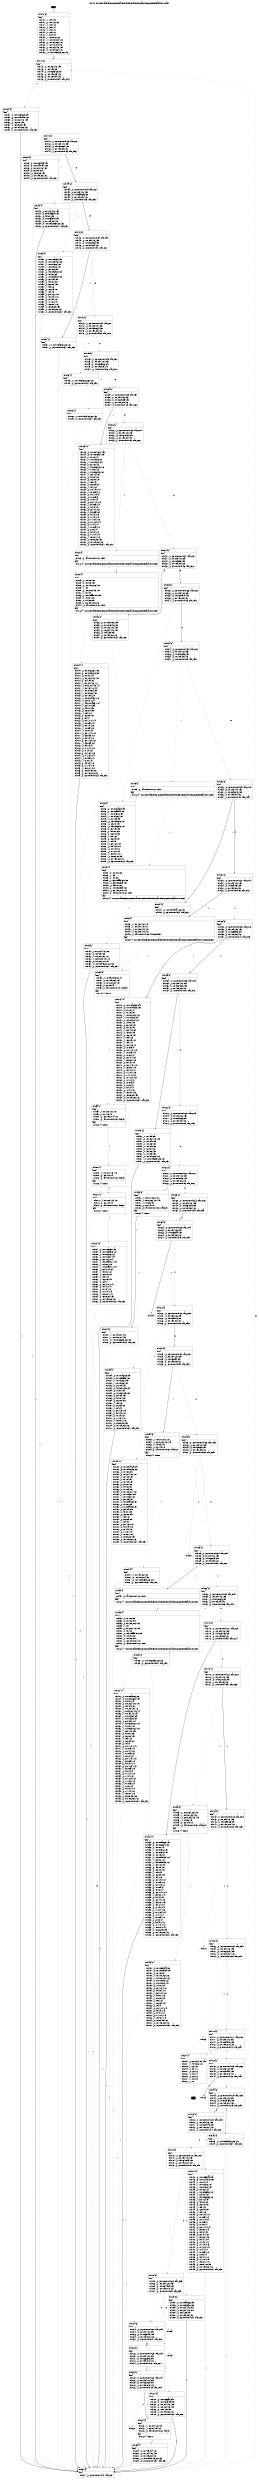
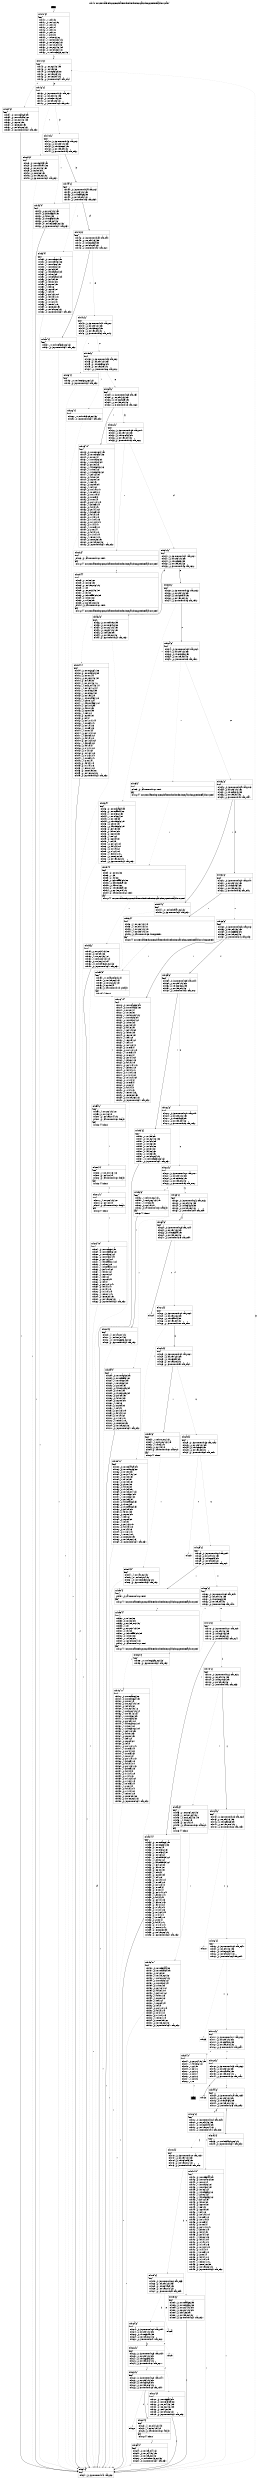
node "0x401462 [28]": added
edge "0x401fdd [29]" -> "0x401ffa [18]": reversed
edge "0x4014d2 [28]" -> "0x402347 [5]": now "0x401bc3 [15]" -> "0x402347 [5]"
